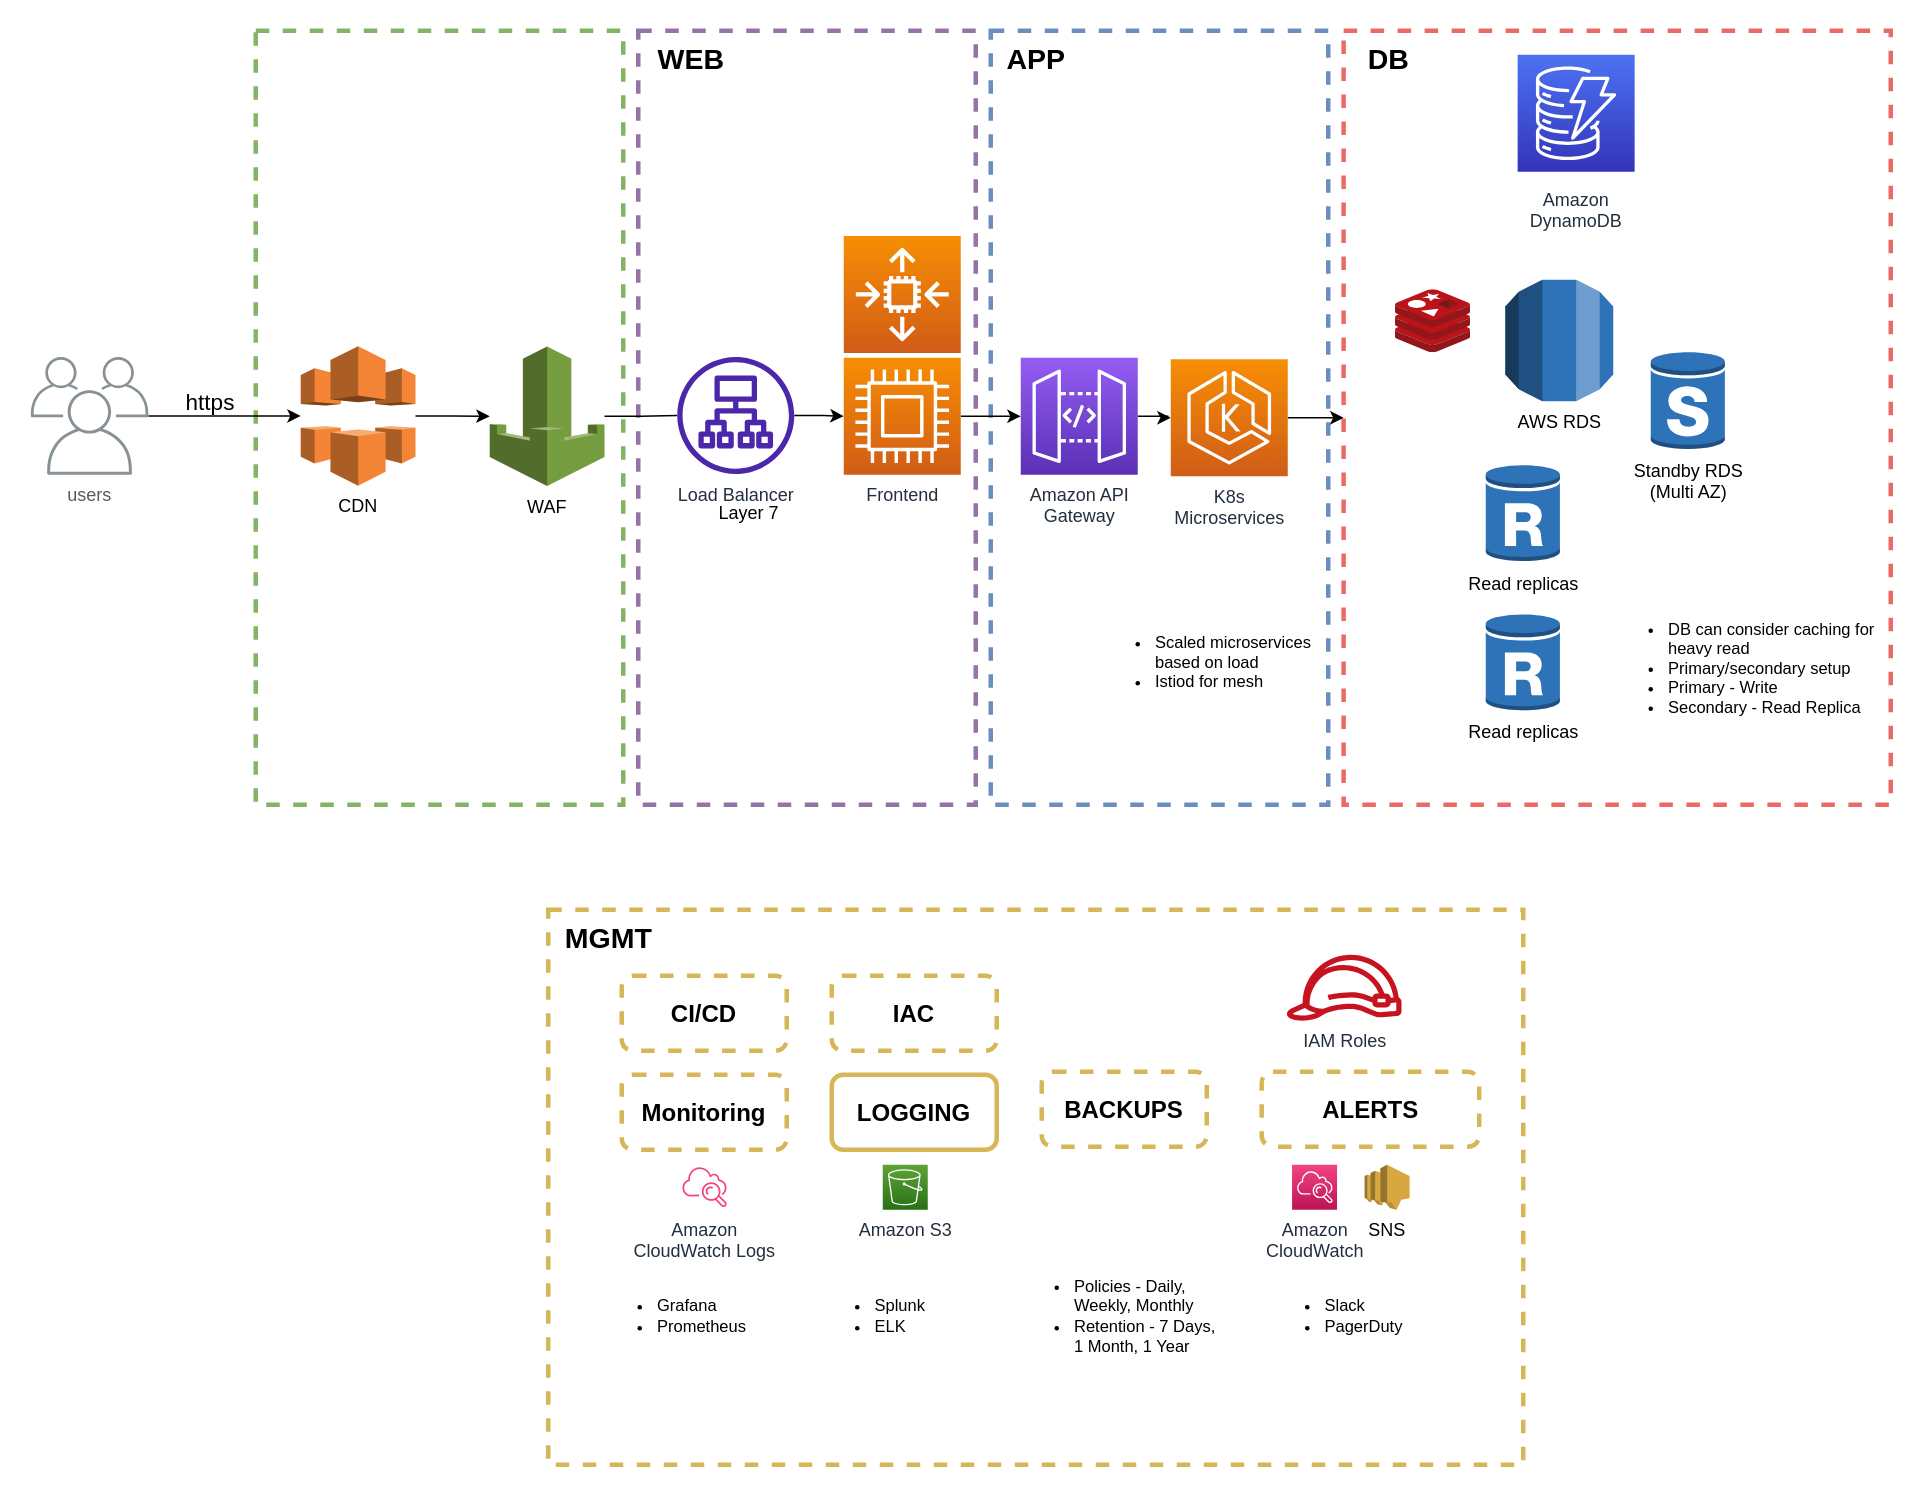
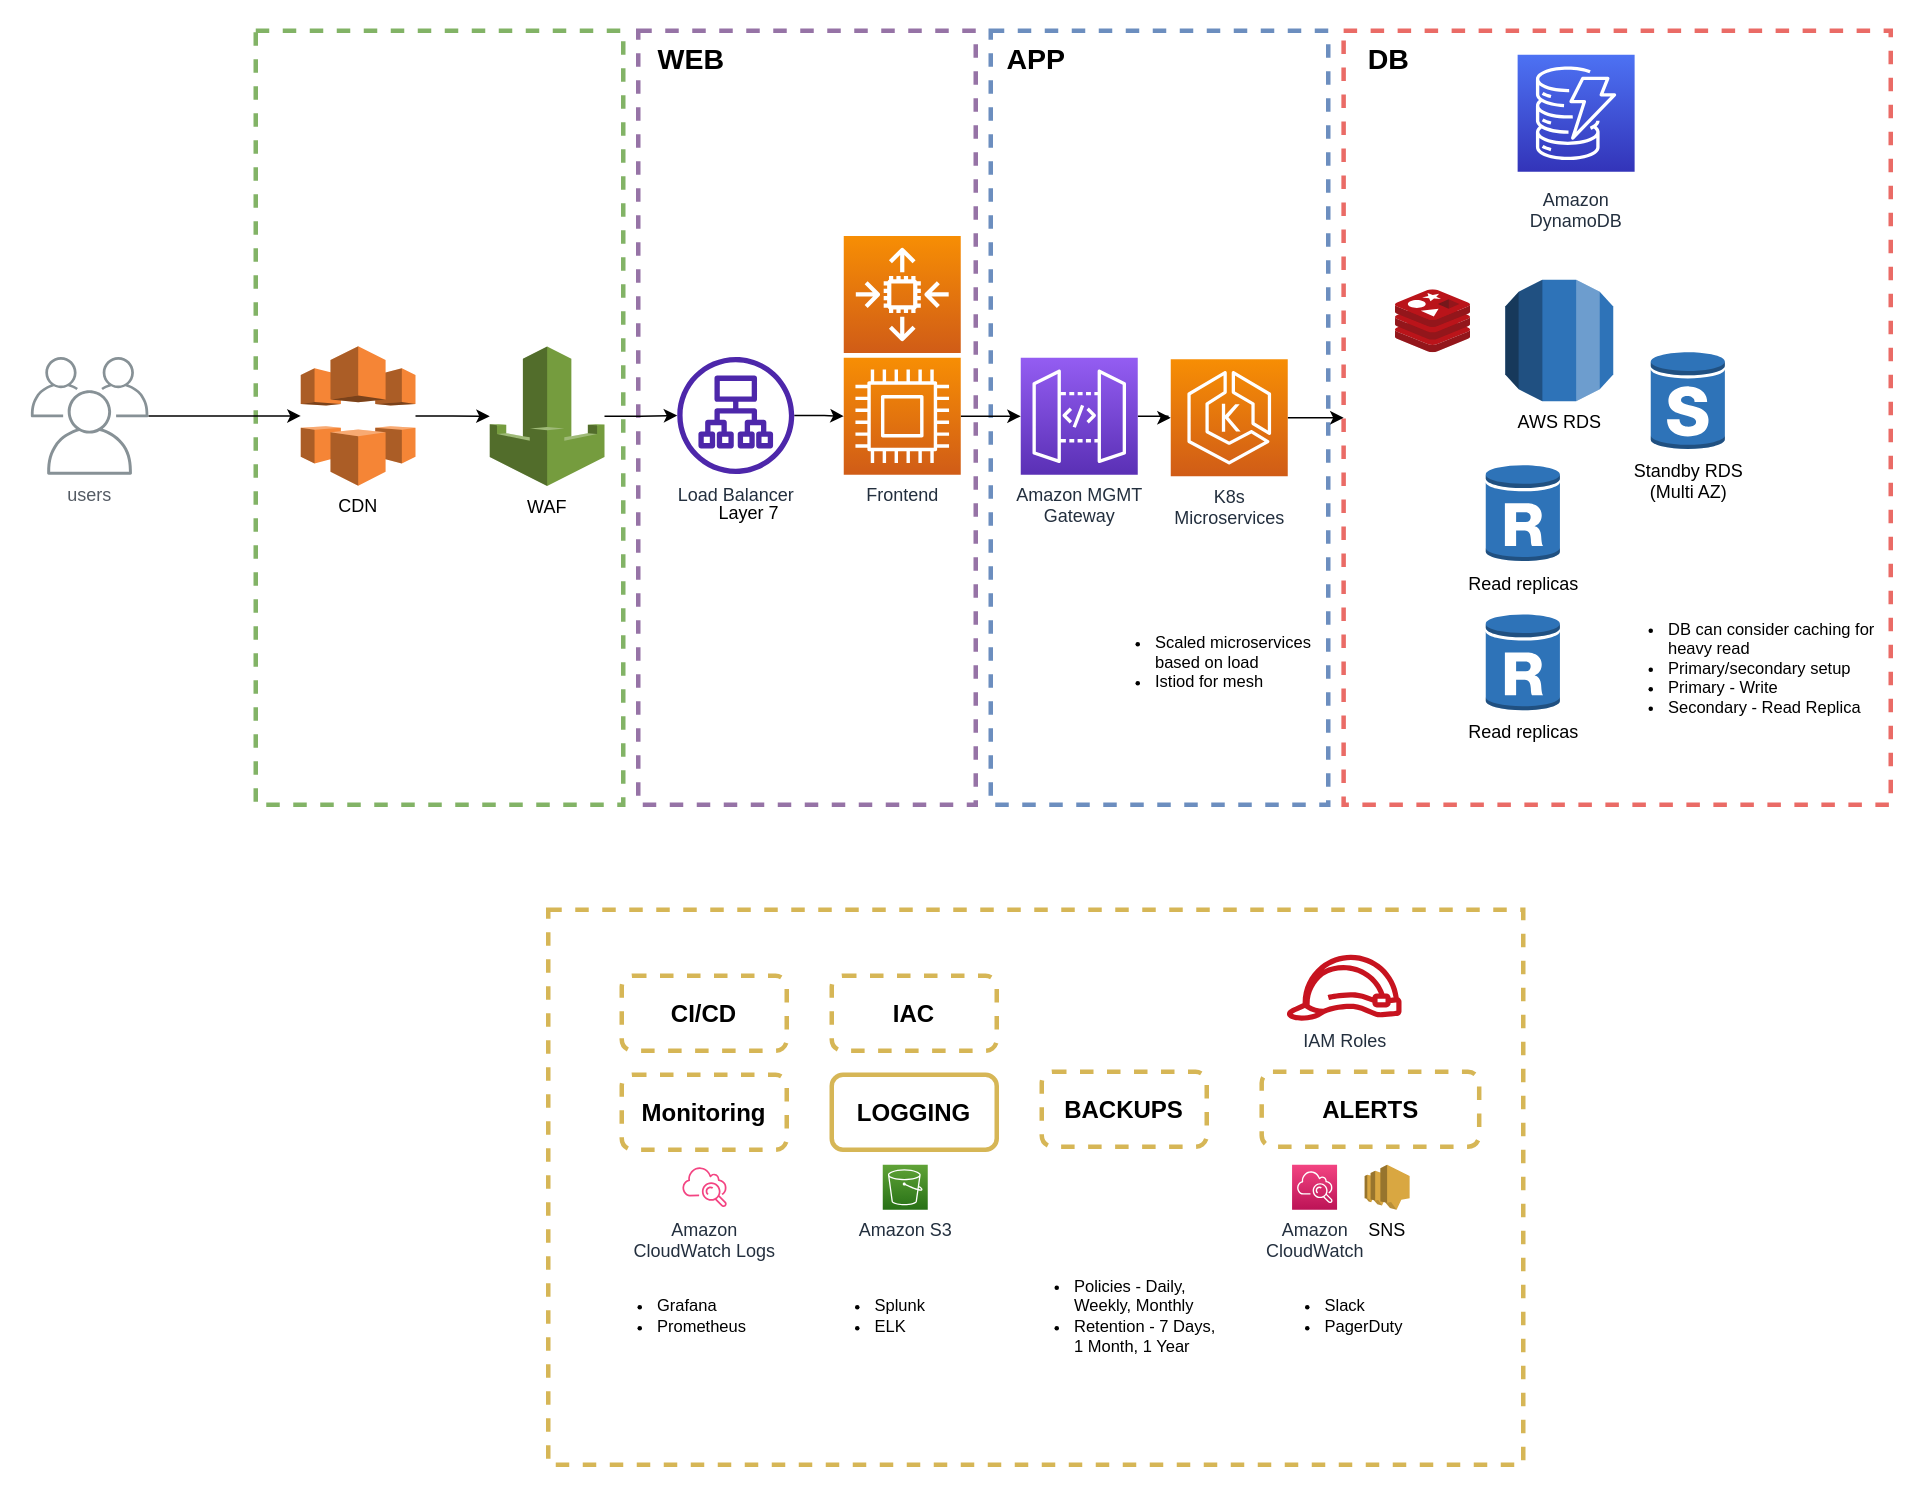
node "https": removed
edge "Load Balancer" -- "WAF": arrowhead none -> classic
node "Amazon API Gateway": label "Amazon API Gateway" -> "Amazon MGMT Gateway"
node "MGMT": removed
